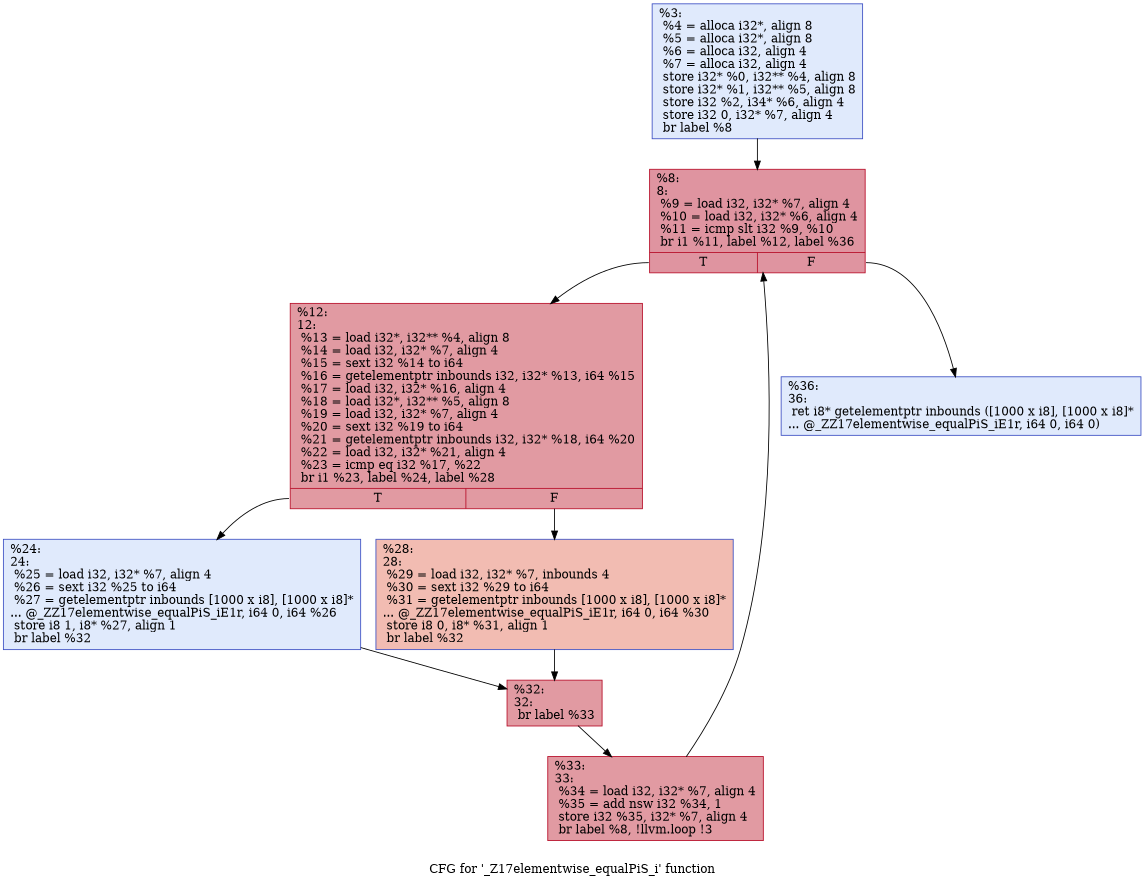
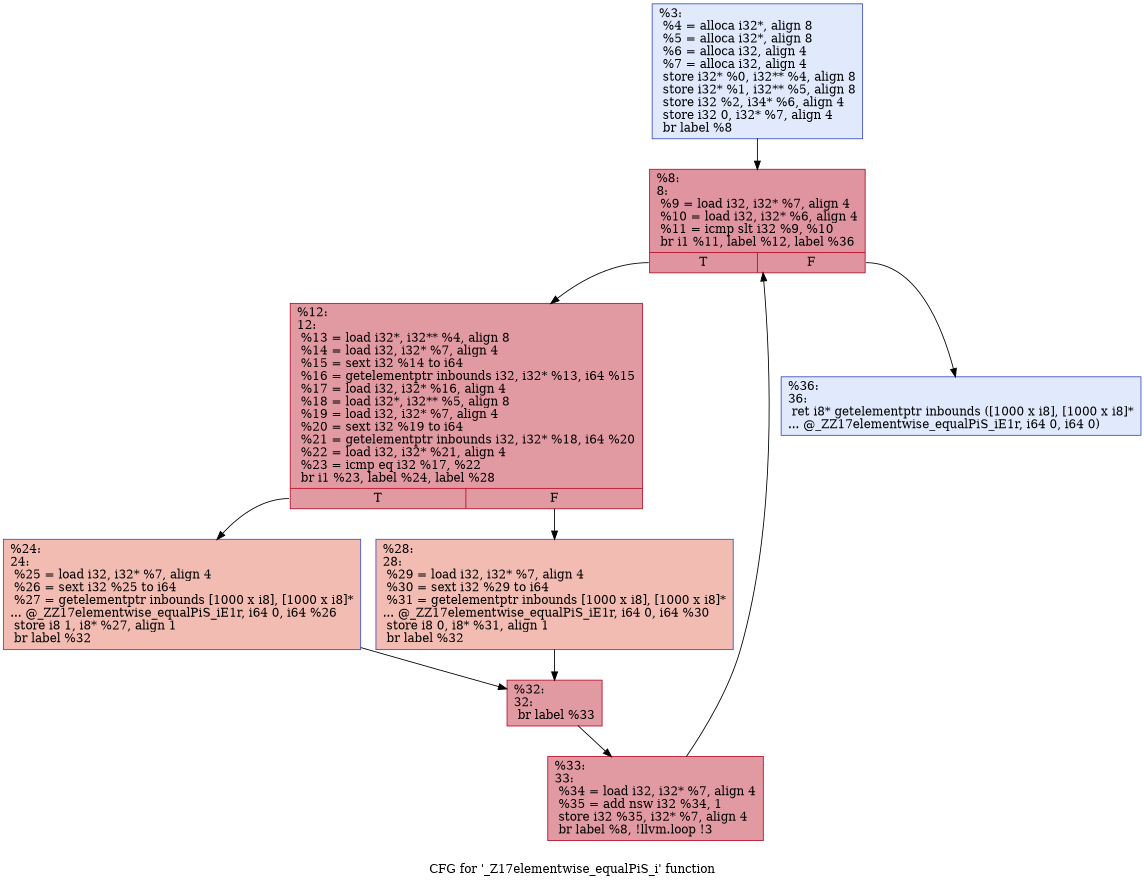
node "%28:": text "%29 = load i32, i32* %7, inbounds 4" -> "%29 = load i32, i32* %7, align 4"
node "%24:": fillcolor #b9d0f970 -> #e1675170
